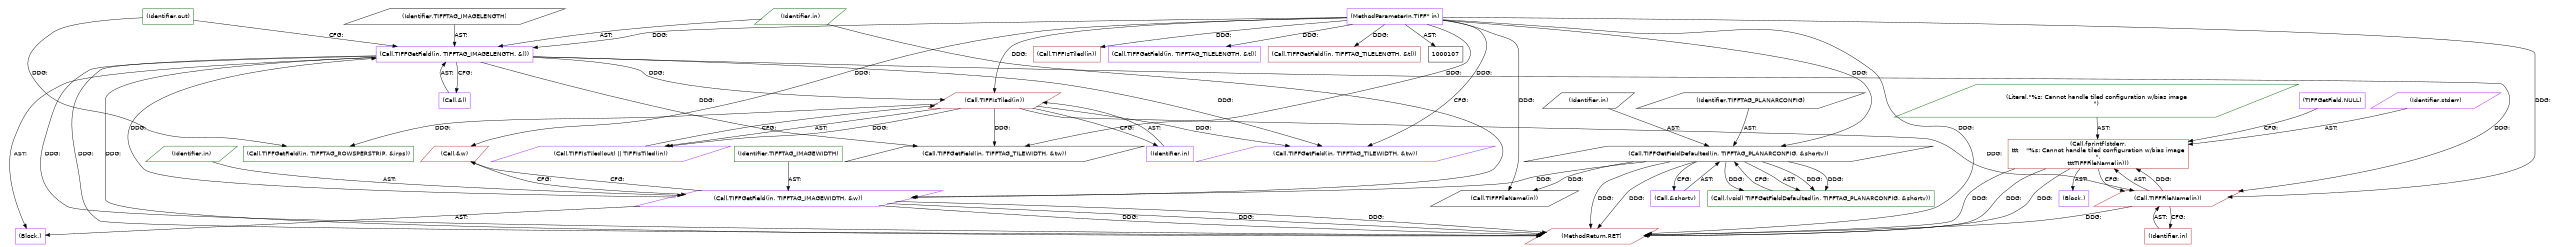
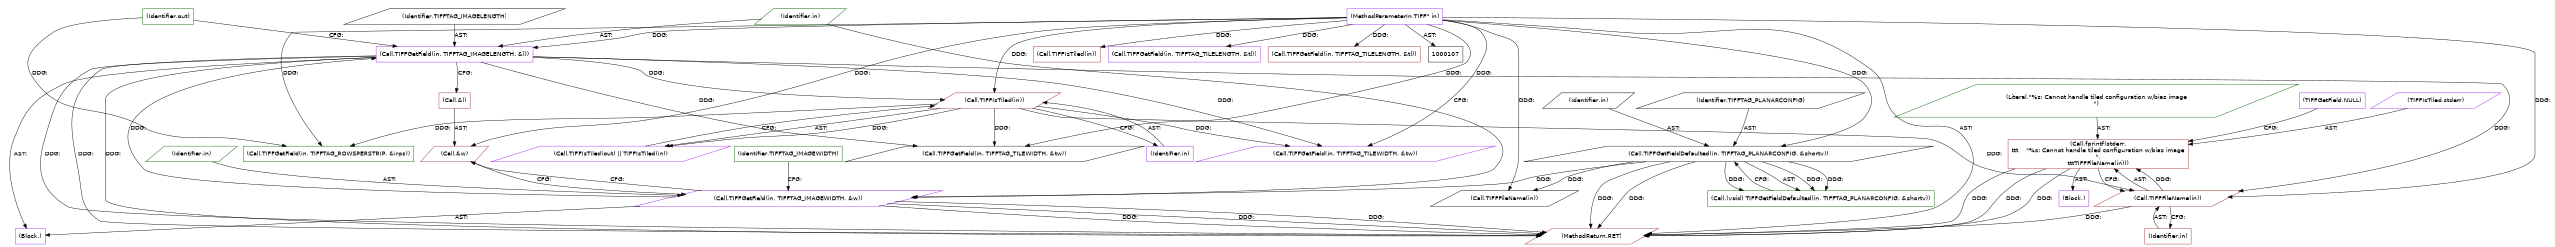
edge "(MethodParameterIn,TIFF* in)" -> "(Call,TIFFGetField(in, TIFFTAG_ROWSPERSTRIP, &irps))": added, label "DDG:"
edge "(Call,&l)" -> "(Call,TIFFGetField(in, TIFFTAG_IMAGELENGTH, &l))": now "(Call,&l)" -> "(Call,&w)"
node "(Call,&l)": color purple -> brown
node "(Identifier,stderr)": label "(Identifier,stderr)" -> "(TIFFIsTiled,stderr)"
edge "(MethodParameterIn,TIFF* in)" -> "(MethodReturn,RET)": label "DDG: " -> "AST: "
edge "(Identifier,TIFFTAG_IMAGEWIDTH)" -> "(Call,TIFFGetField(in, TIFFTAG_IMAGEWIDTH, &w))": label "AST: " -> "CFG: "
node "(Call,&shortv)": removed
